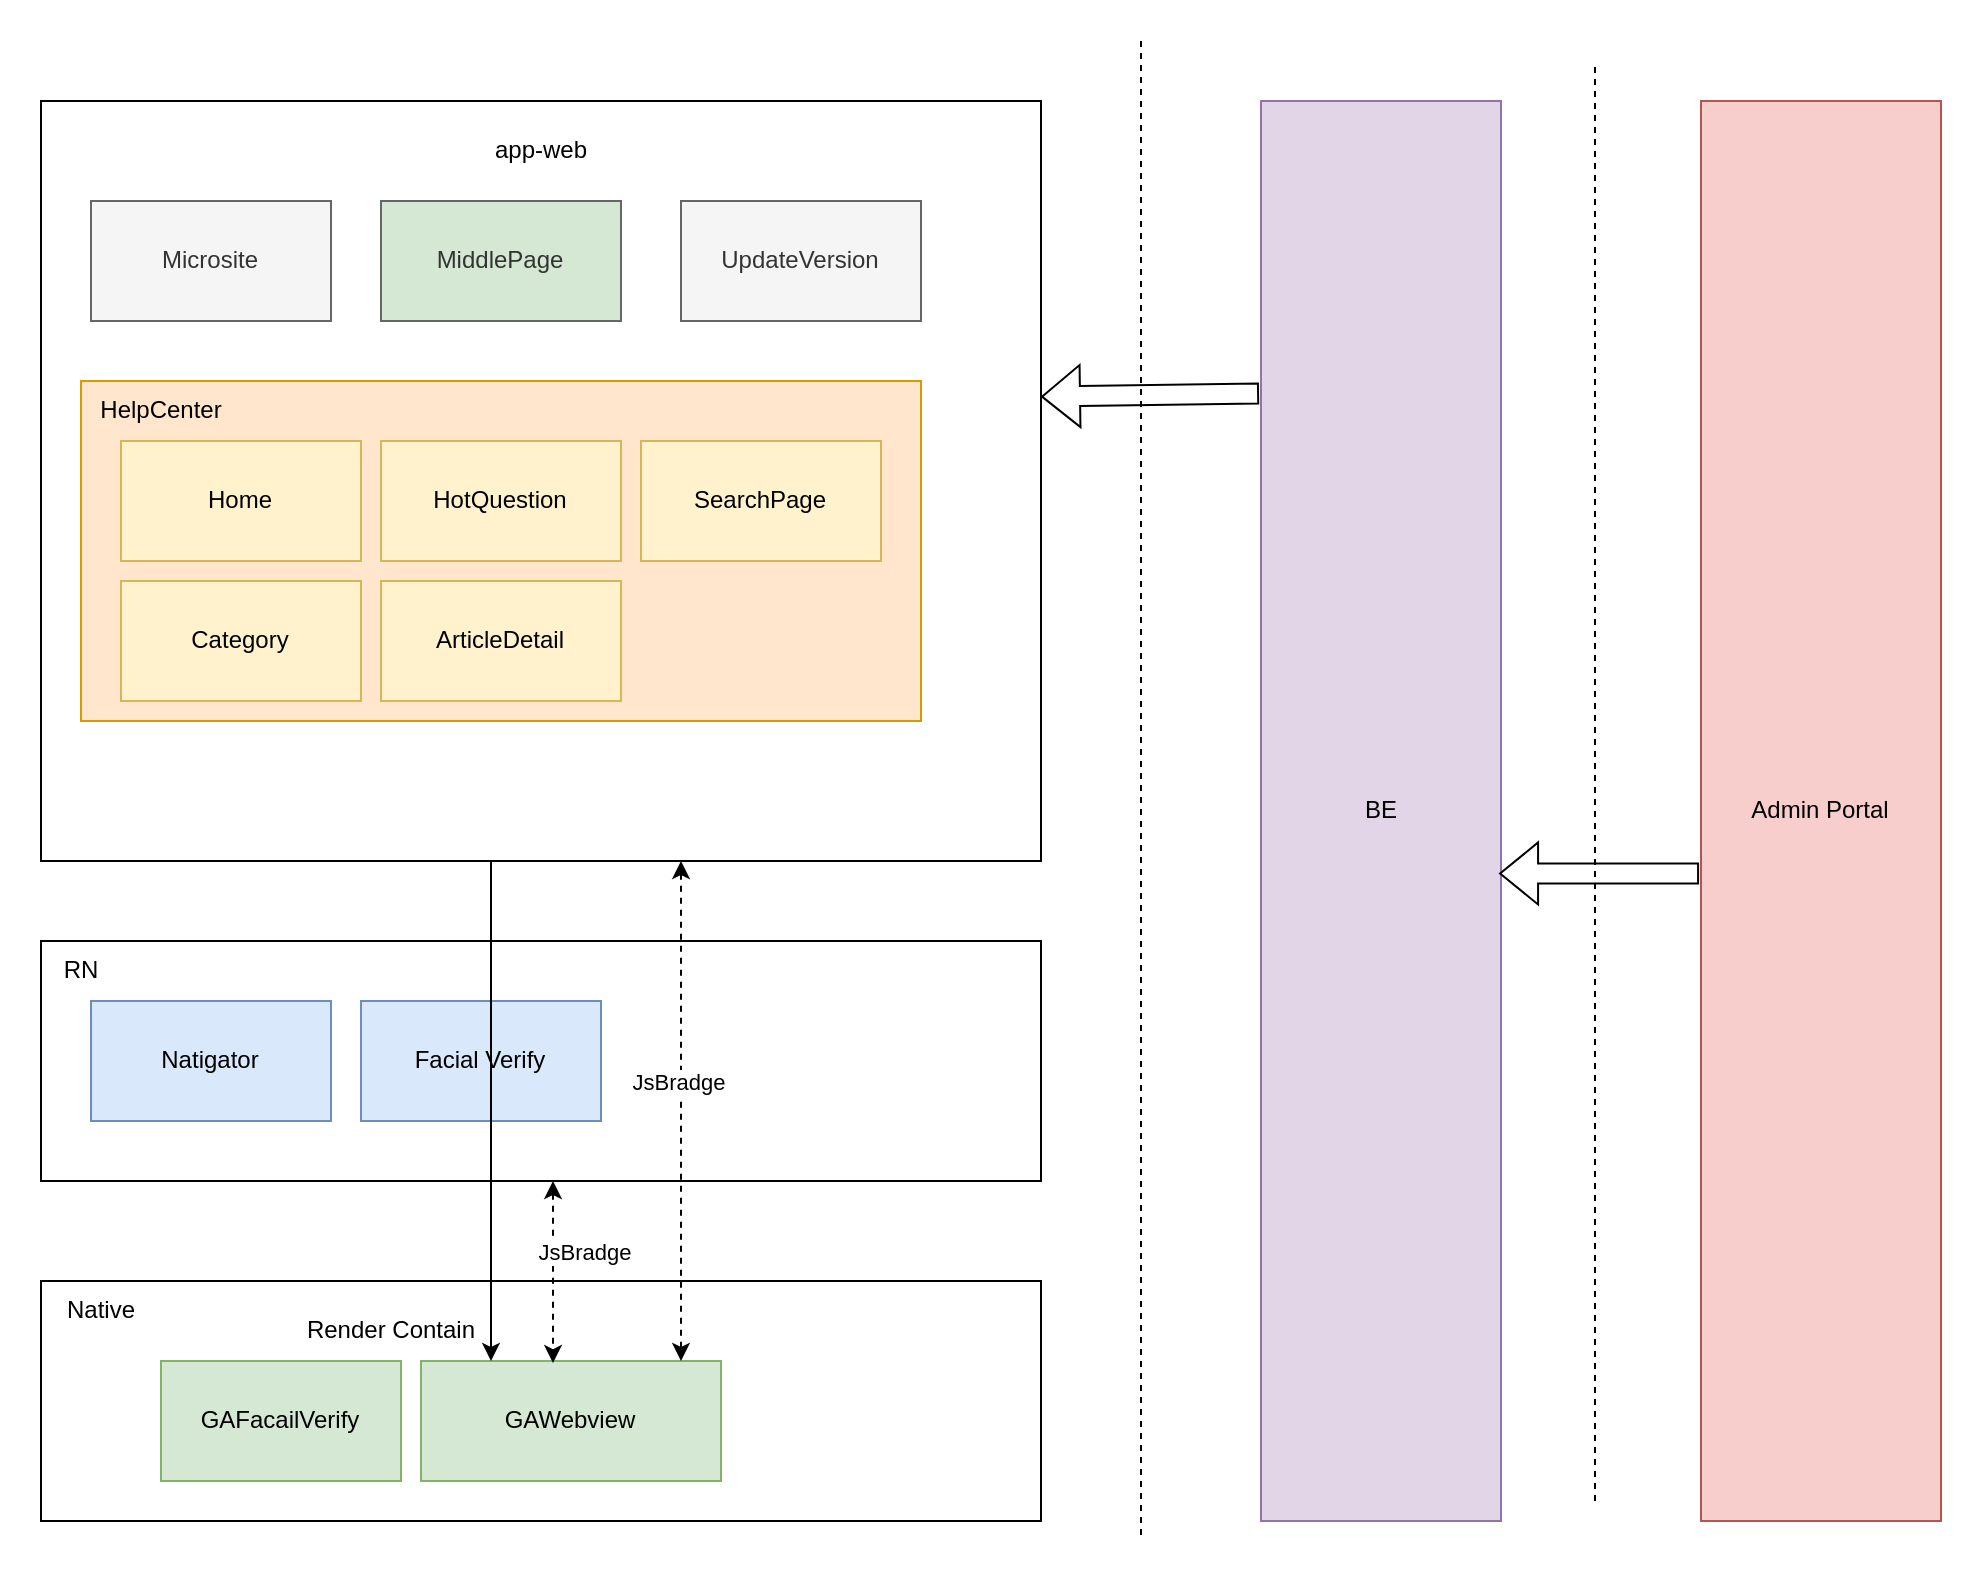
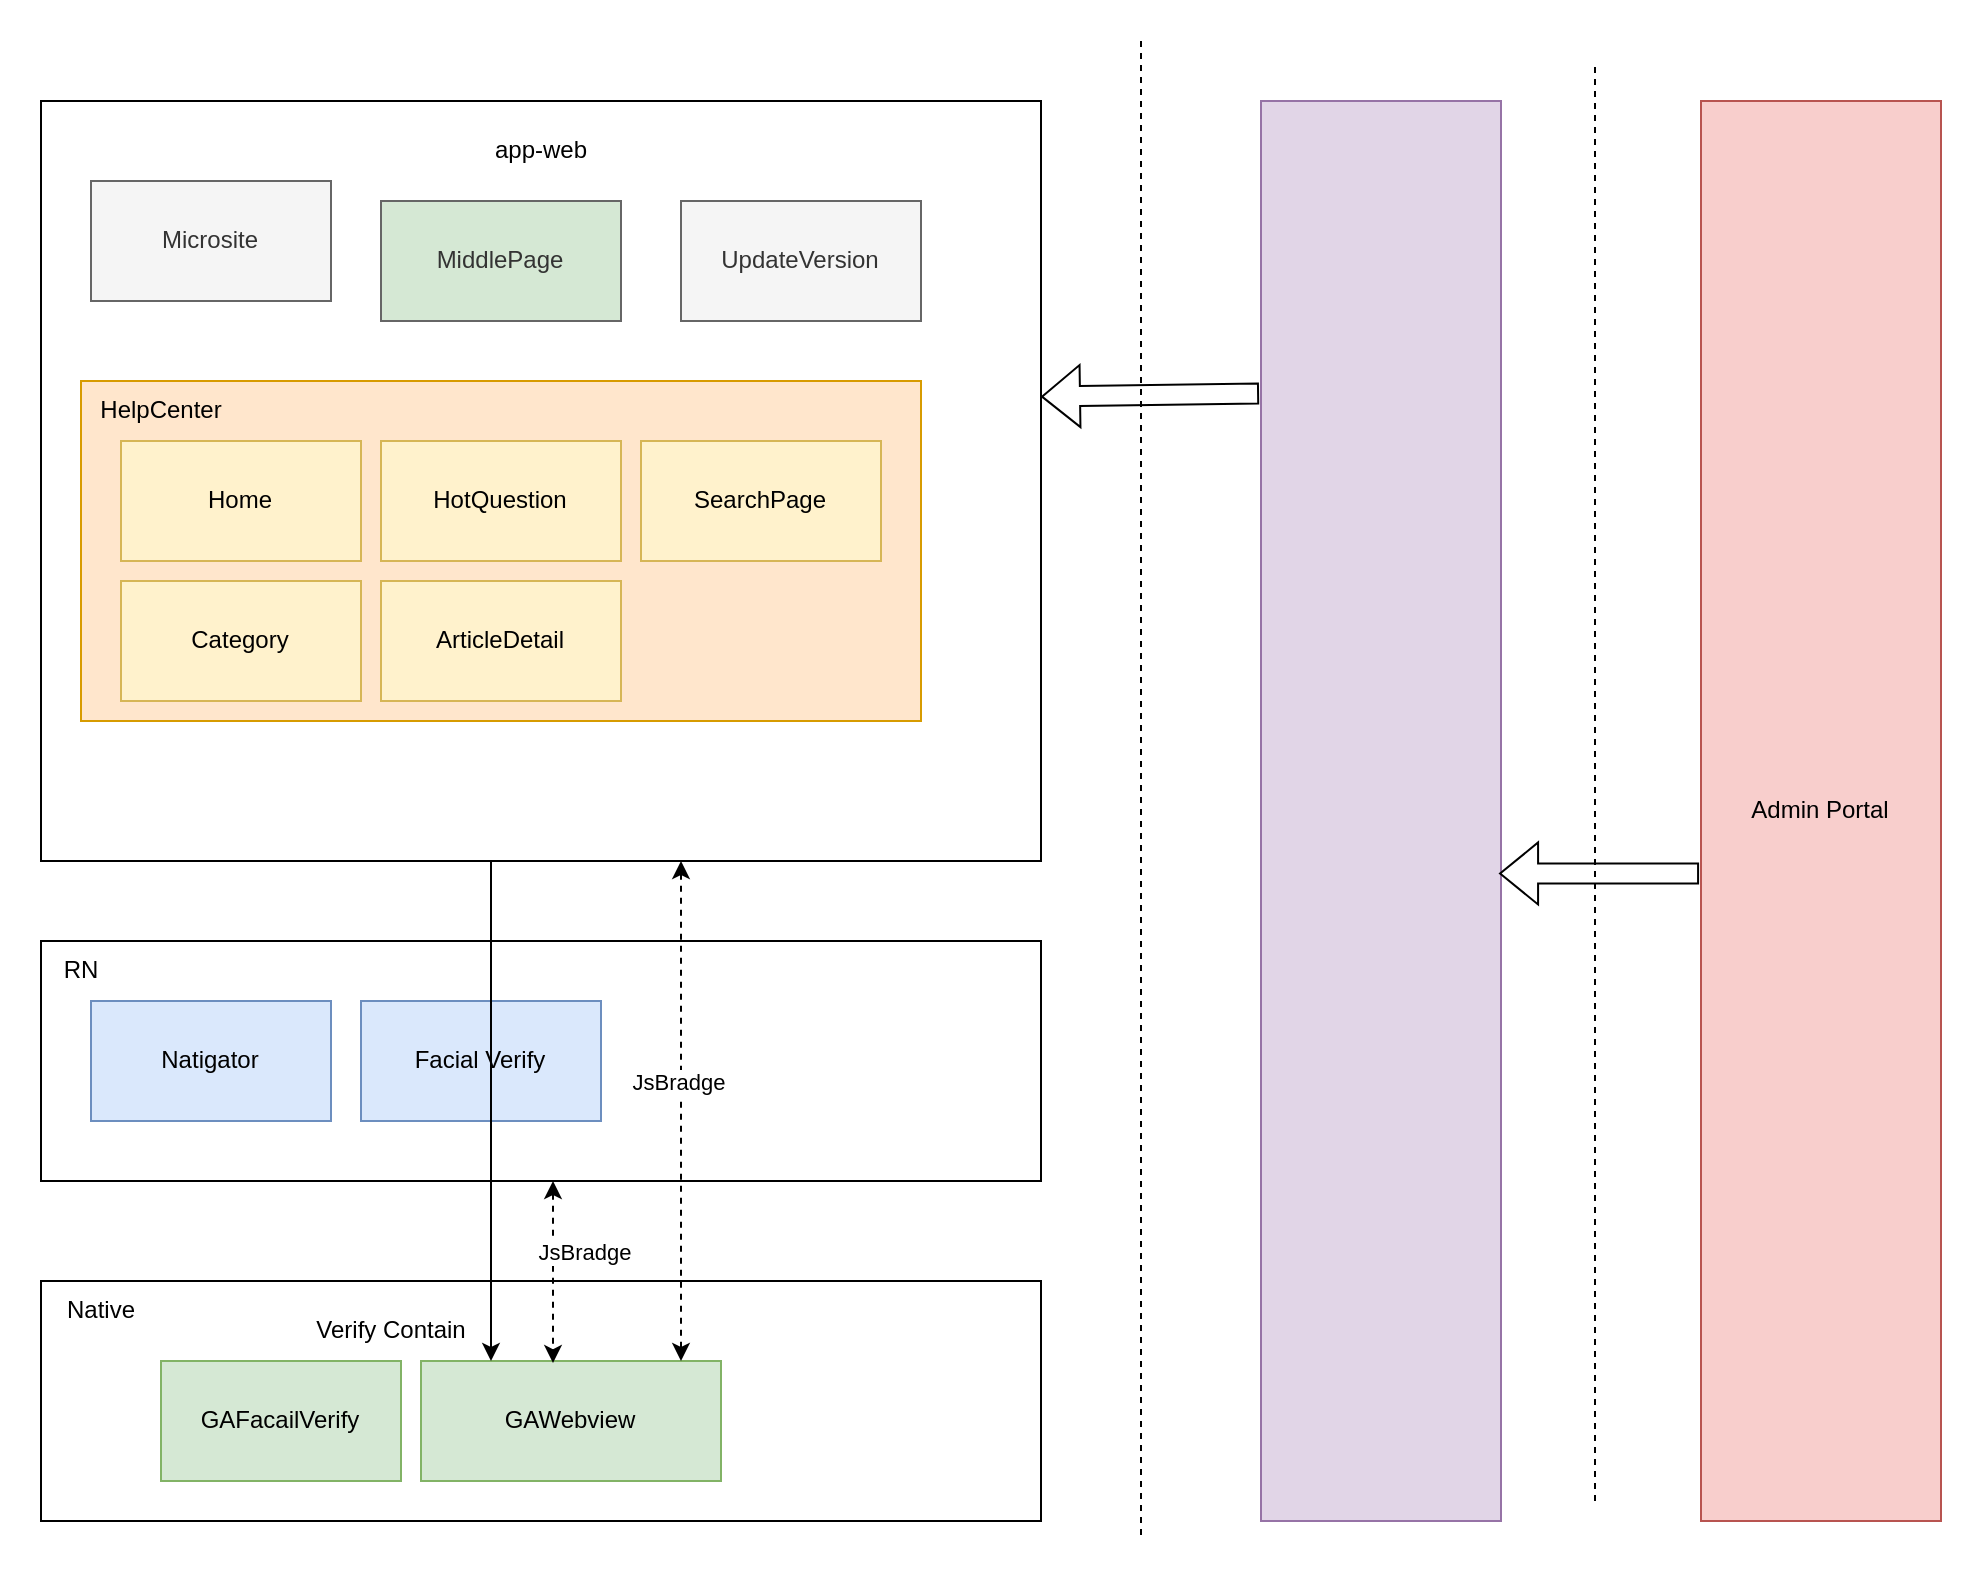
node "Microsite": moved (211, 261) -> (211, 241)
node "BE": removed
node "Render Contain": label "Render Contain" -> "Verify Contain"
